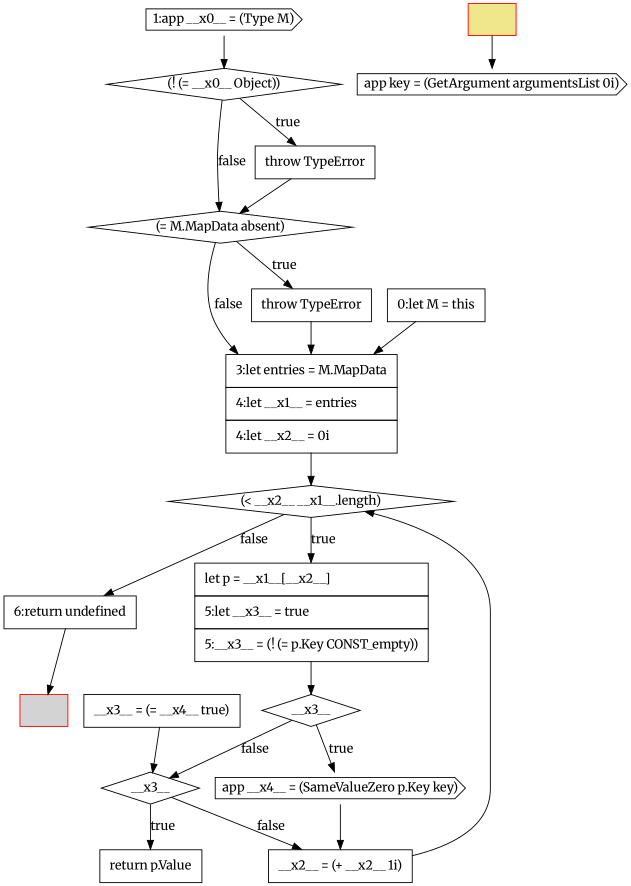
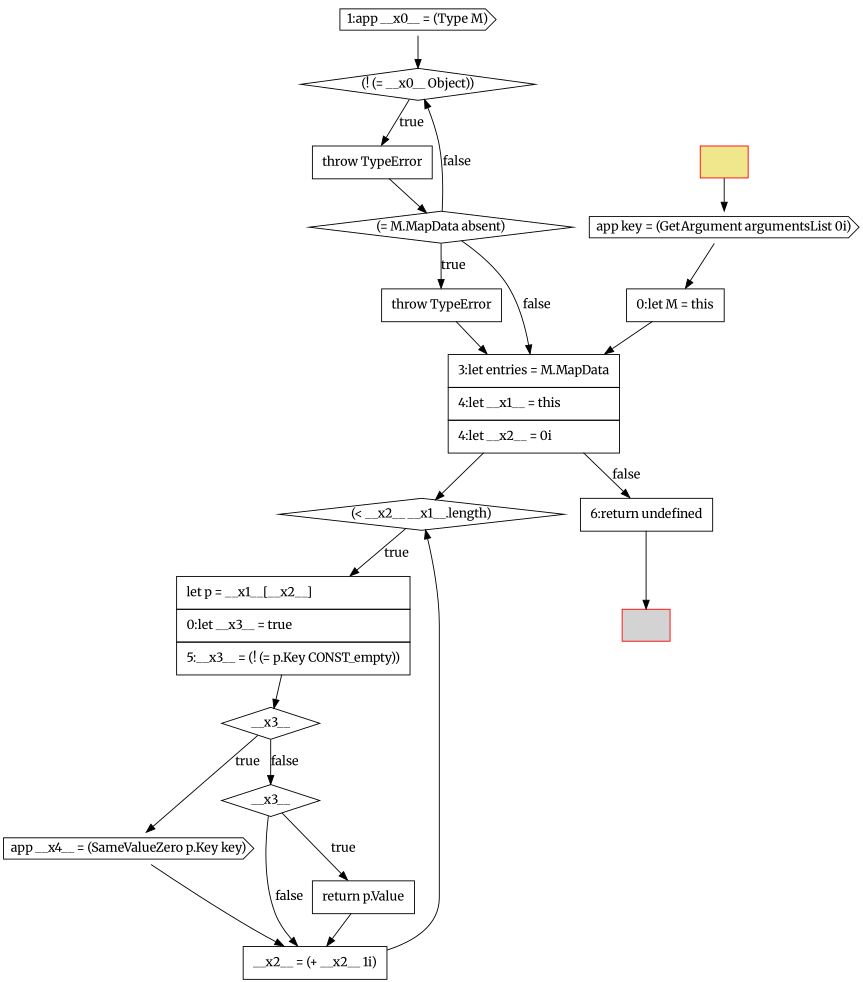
edge "(! (= __x0__ Object))" -> "(= M.MapData absent)": reversed
edge "app key = (GetArgument argumentsList 0i)" -> "0:let M = this": added
node "3:let entries = M.MapData": text "4:let __x1__ = entries" -> "4:let __x1__ = this"
edge "(< __x2__ __x1__.length)" -> "6:return undefined": now "3:let entries = M.MapData" -> "6:return undefined"
node "let p = __x1__[__x2__]": text "5:let __x3__ = true" -> "0:let __x3__ = true"
node "__x3__ = (= __x4__ true)": removed
edge "return p.Value" -> "__x2__ = (+ __x2__ 1i)": added
